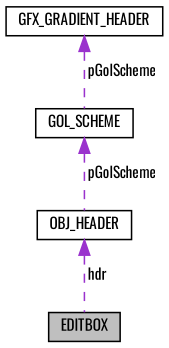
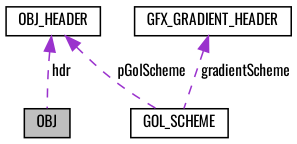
edge "GOL_SCHEME" -> "GFX_GRADIENT_HEADER": label " pGolScheme" -> " gradientScheme"
edge "OBJ_HEADER" -> "GOL_SCHEME": reversed
node "EDITBOX": label "EDITBOX" -> "OBJ"
